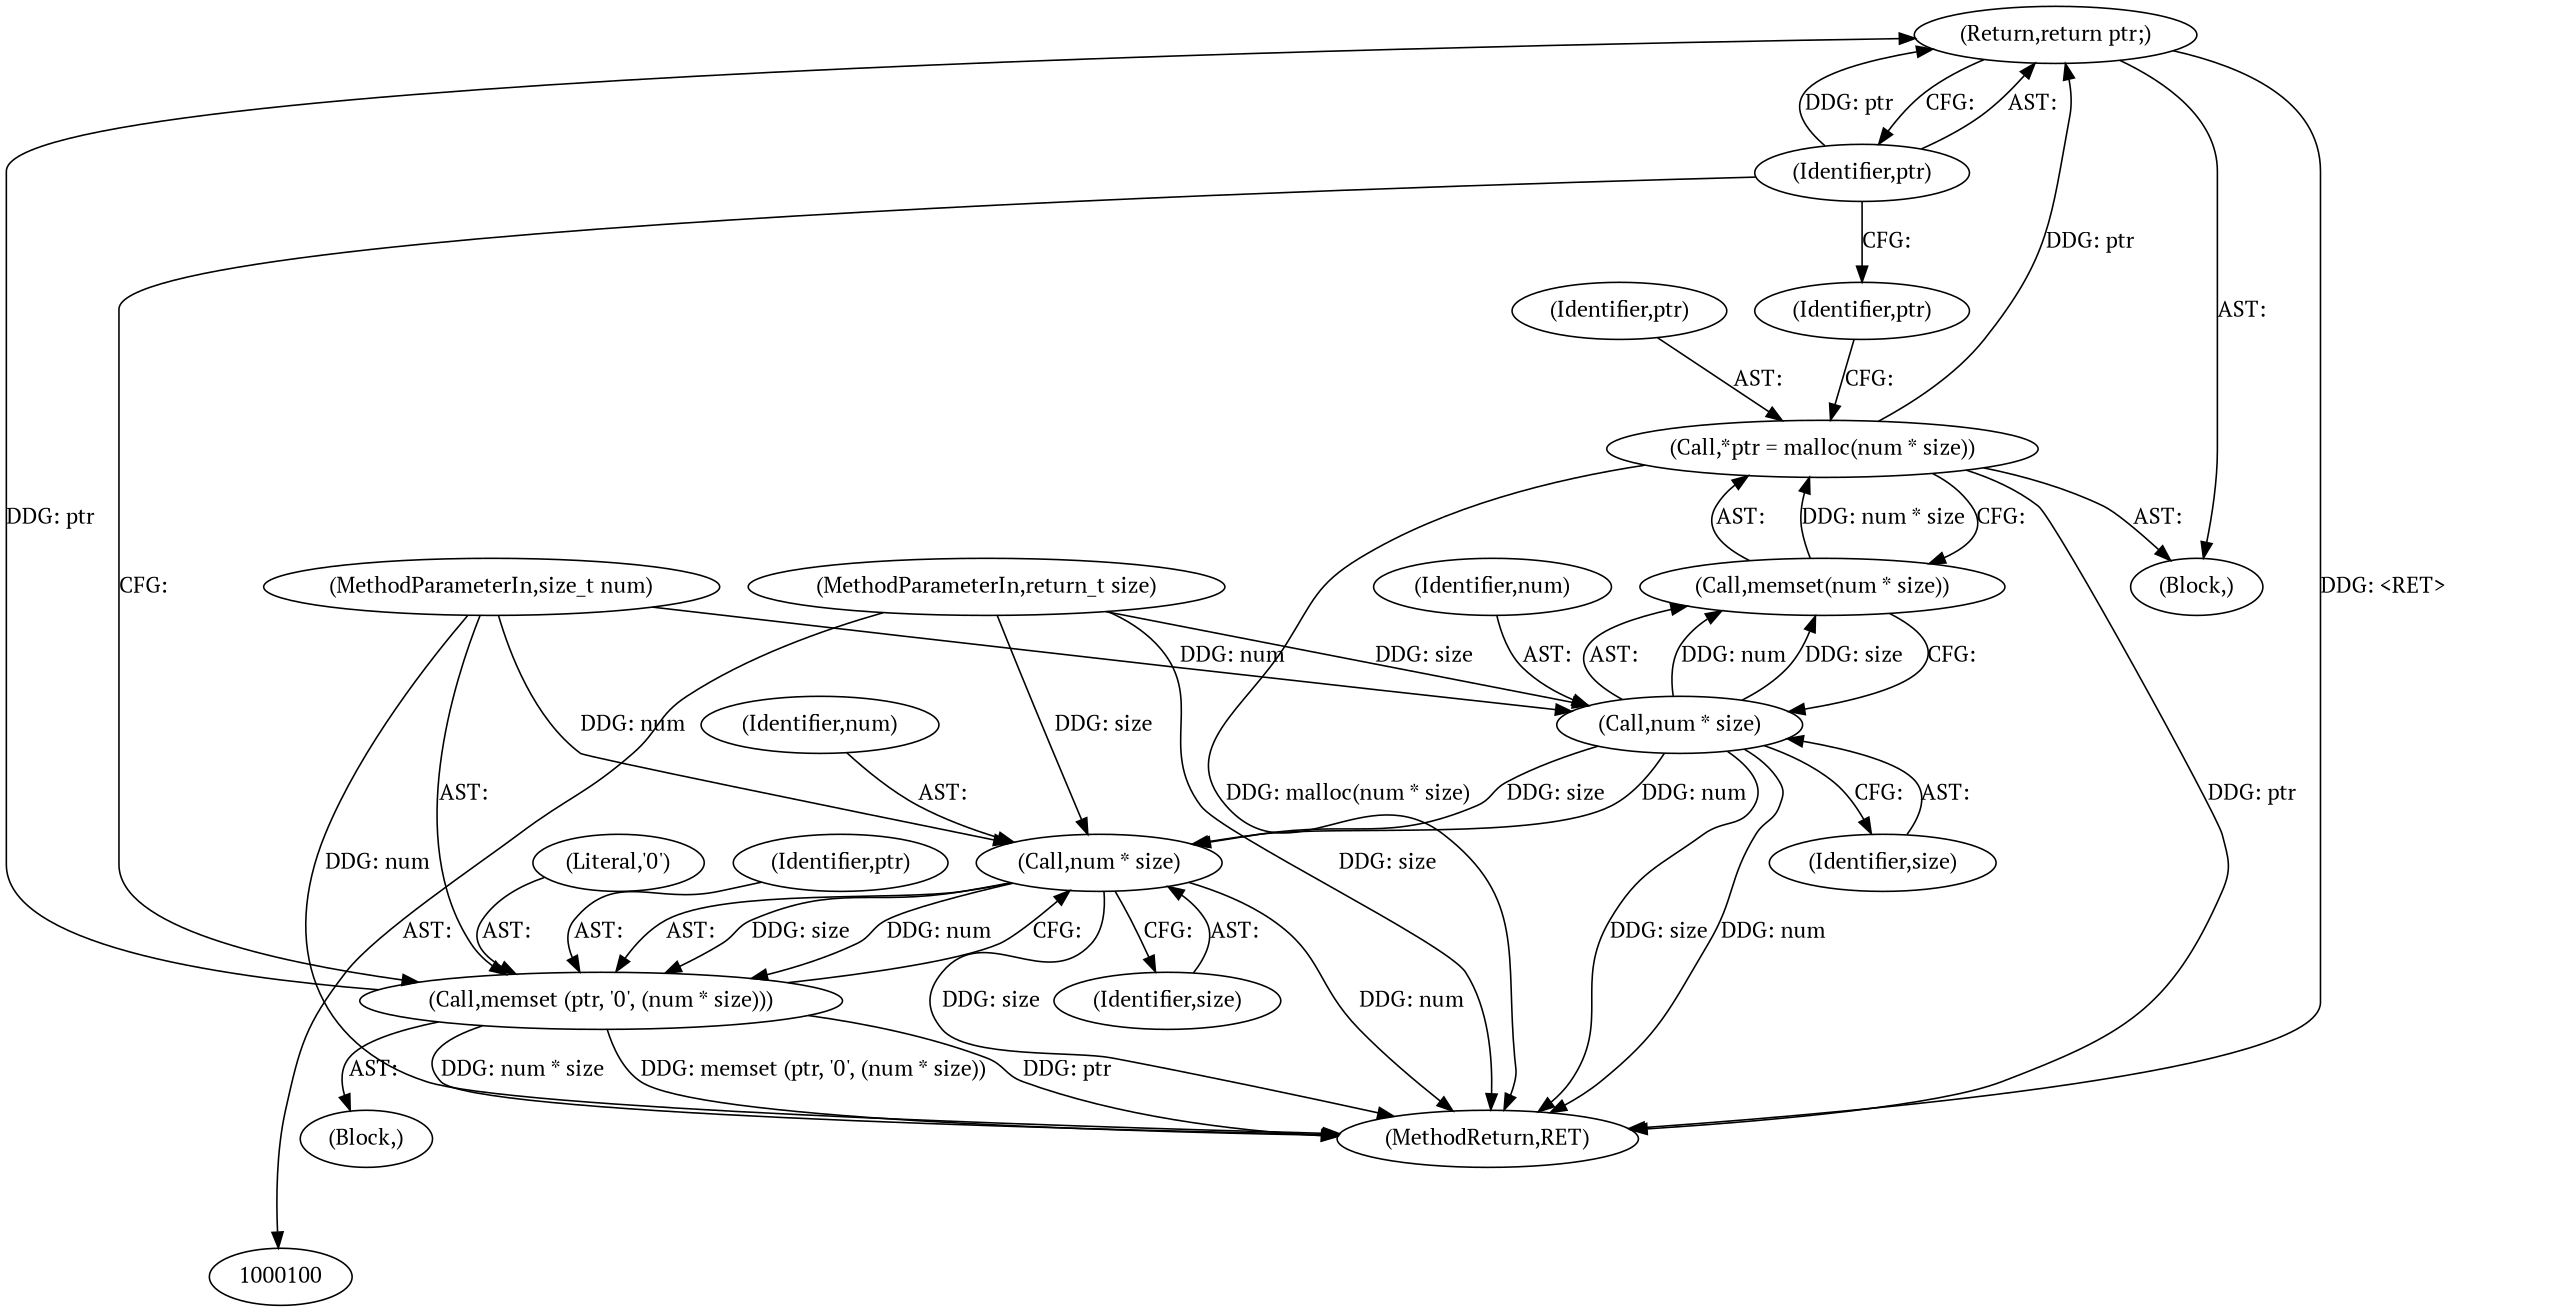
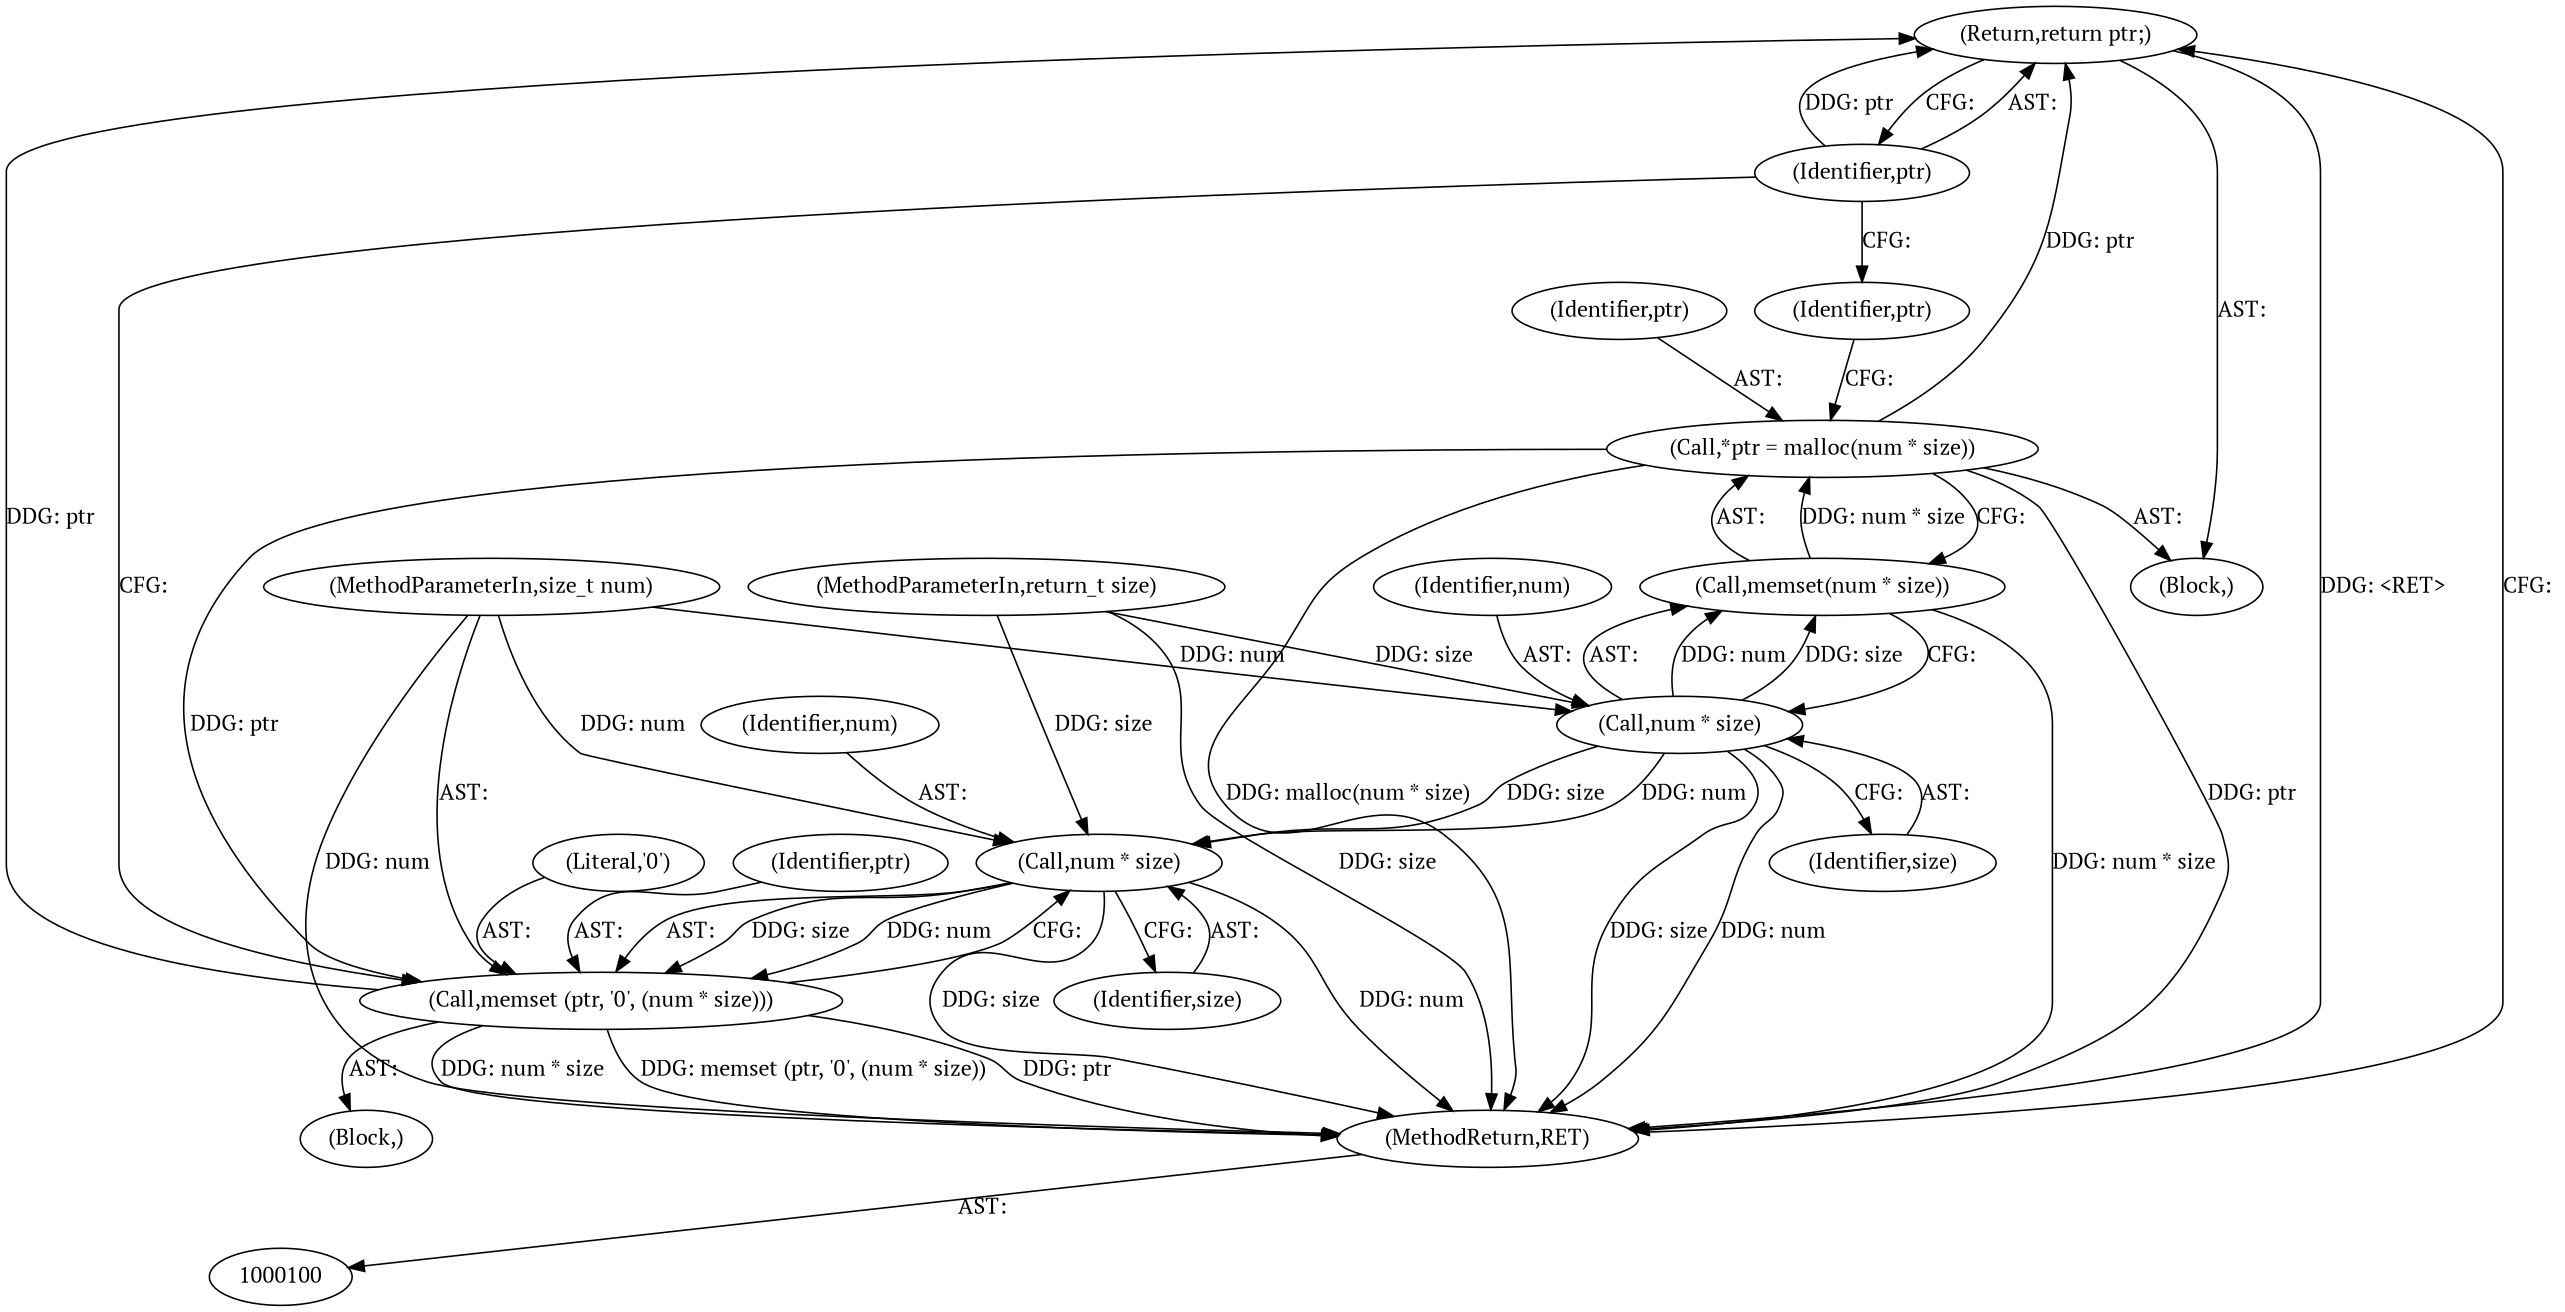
edge "(Call,*ptr = malloc(num * size))" -> "(Call,memset (ptr, '0', (num * size)))": added, label "DDG: ptr"
edge "(MethodParameterIn,return_t size)" -> "1000100": now "(MethodReturn,RET)" -> "1000100"
edge "(MethodReturn,RET)" -> "(Return,return ptr;)": added, label "CFG:"
edge "(Call,memset(num * size))" -> "(MethodReturn,RET)": added, label "DDG: num * size"
